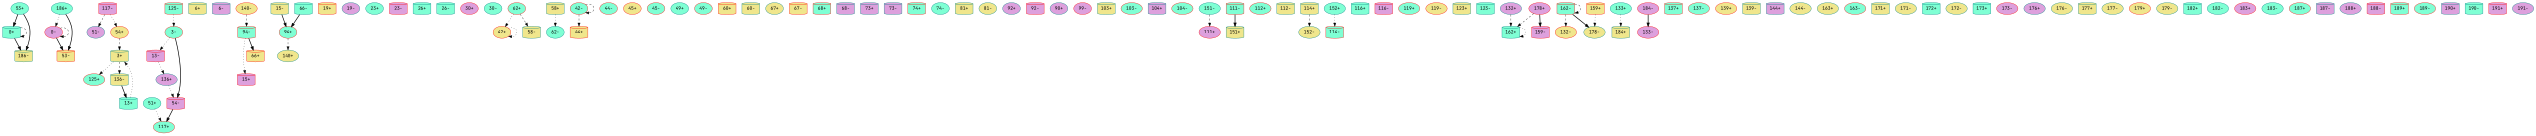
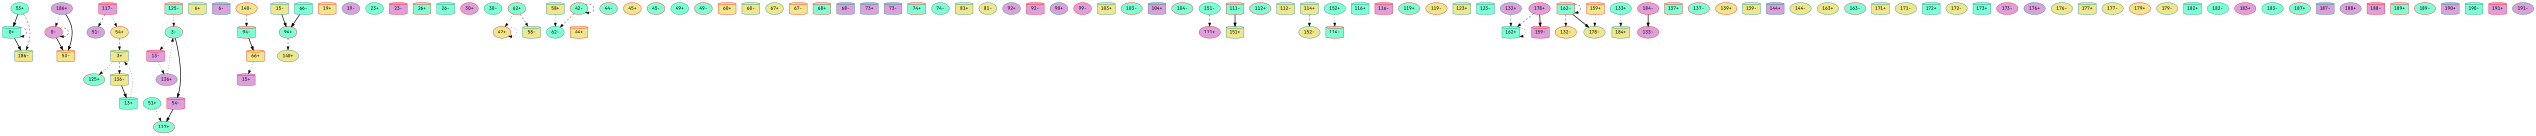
node "186+": fillcolor aquamarine -> plum
node "26+": color teal -> red
edge "42-" -> "44+": now "42-" -> "62-"
edge "53+" -> "186-": style bold -> dashed
edge "94-" -> "15+": now "66+" -> "15+"
edge "136+" -> "54-": now "136+" -> "3-"
